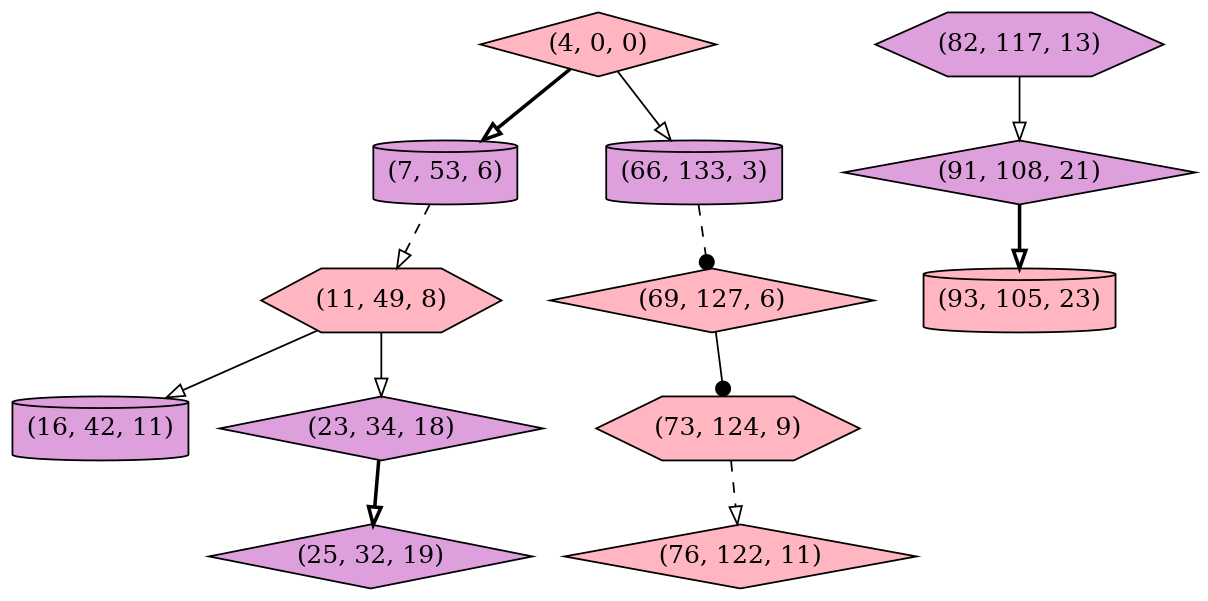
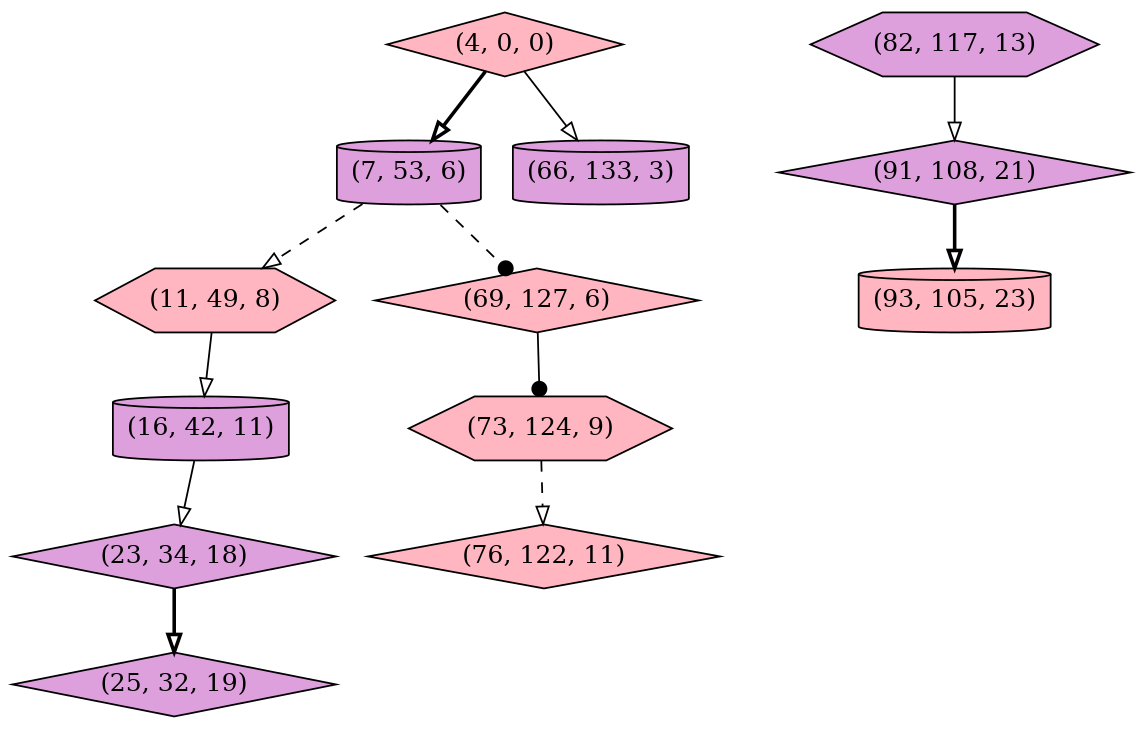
edge "(66, 133, 3)" -> "(69, 127, 6)": now "(7, 53, 6)" -> "(69, 127, 6)"
edge "(11, 49, 8)" -> "(23, 34, 18)": now "(16, 42, 11)" -> "(23, 34, 18)"
